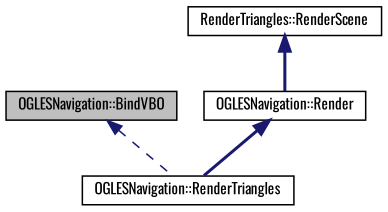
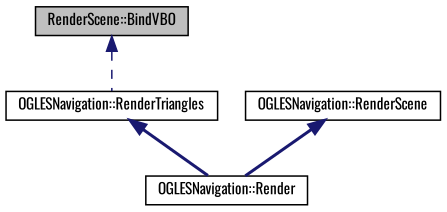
node "RenderTriangles::RenderScene": label "RenderTriangles::RenderScene" -> "OGLESNavigation::RenderScene"
node "OGLESNavigation::BindVBO": label "OGLESNavigation::BindVBO" -> "RenderScene::BindVBO"
edge "OGLESNavigation::RenderTriangles" -> "OGLESNavigation::Render": reversed
